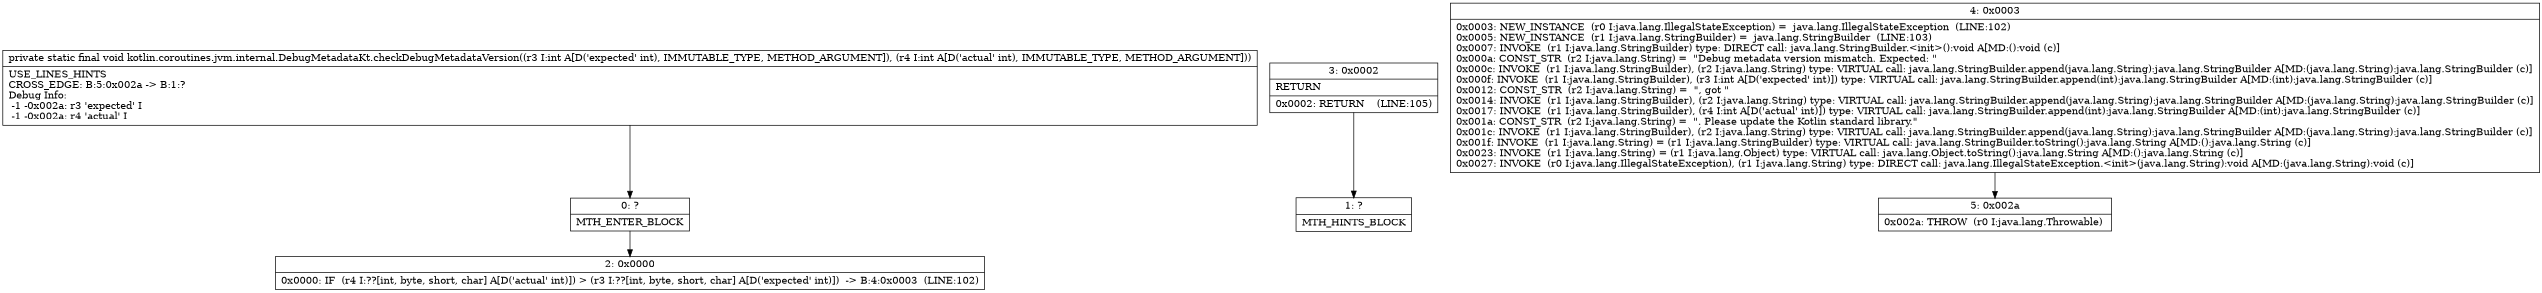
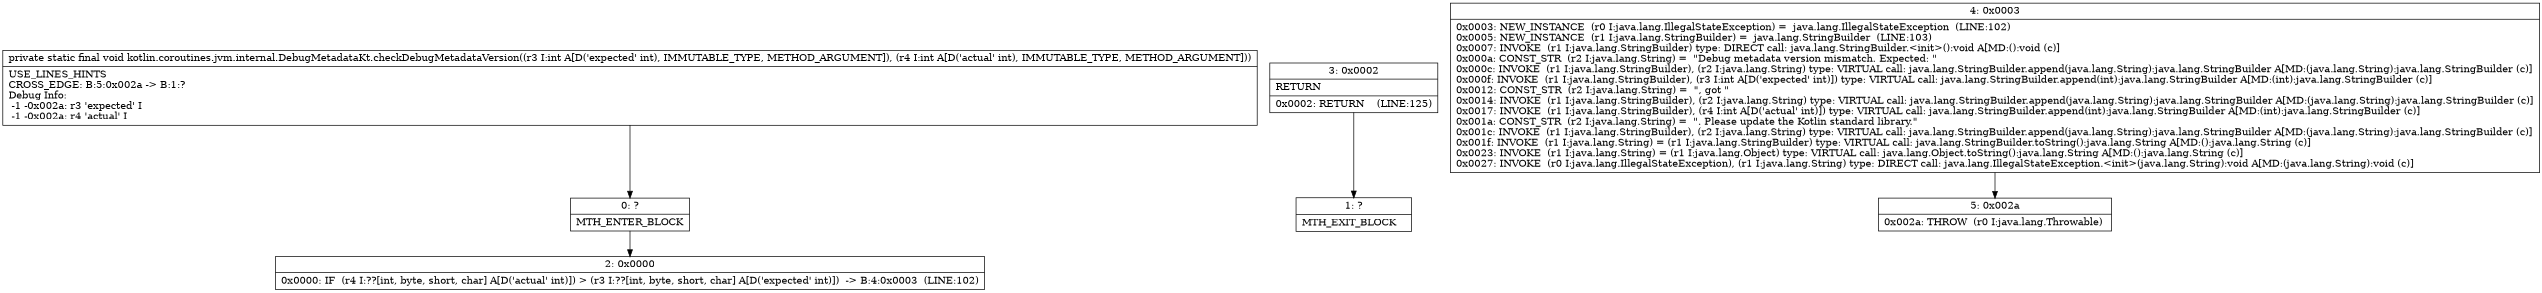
node "3: 0x0002": text "0x0002: RETURN    (LINE:105)" -> "0x0002: RETURN    (LINE:125)"
node "1: ?": text "MTH_HINTS_BLOCK" -> "MTH_EXIT_BLOCK"
